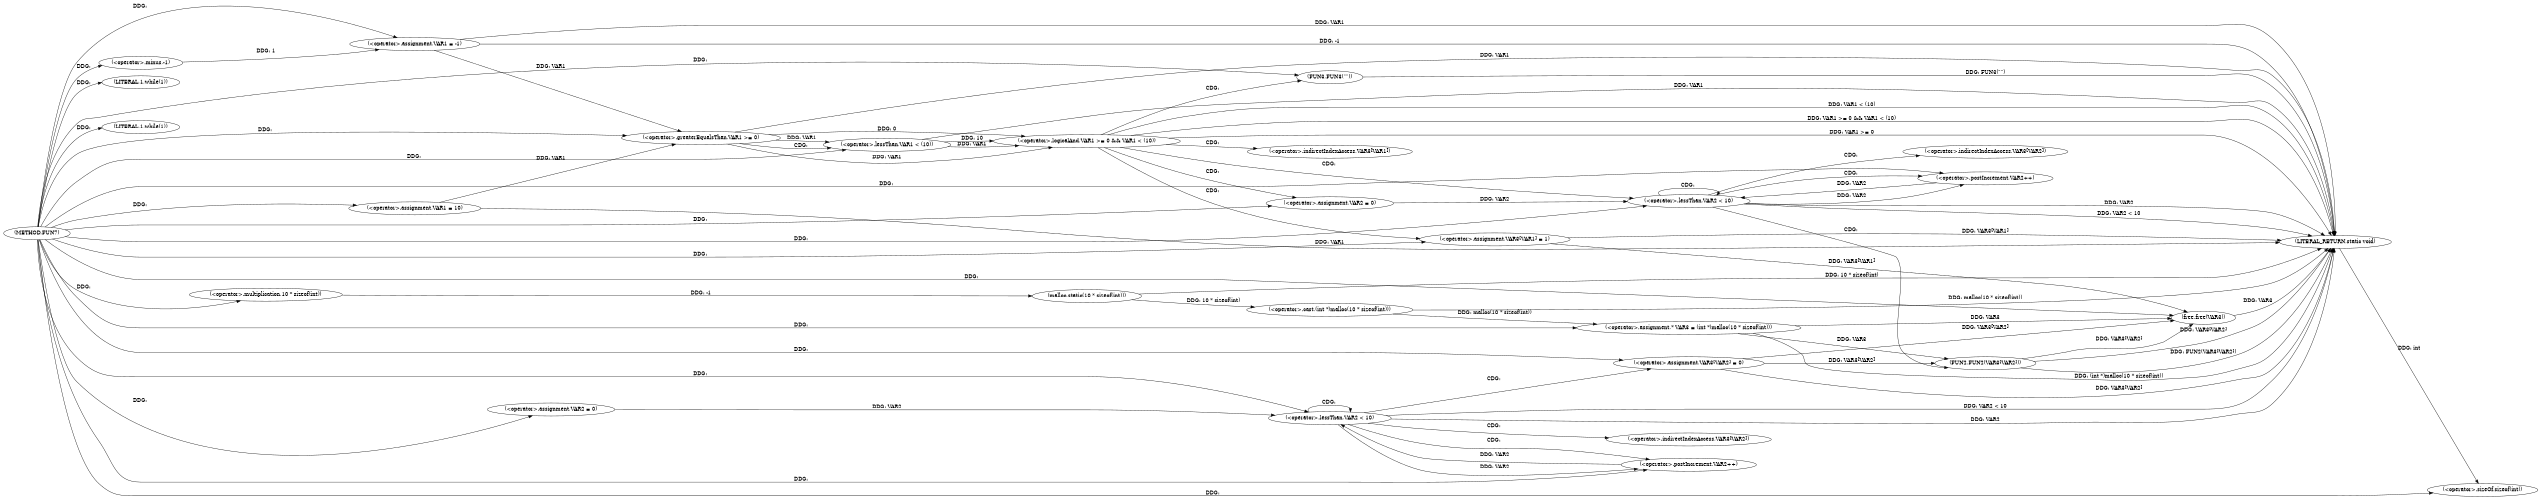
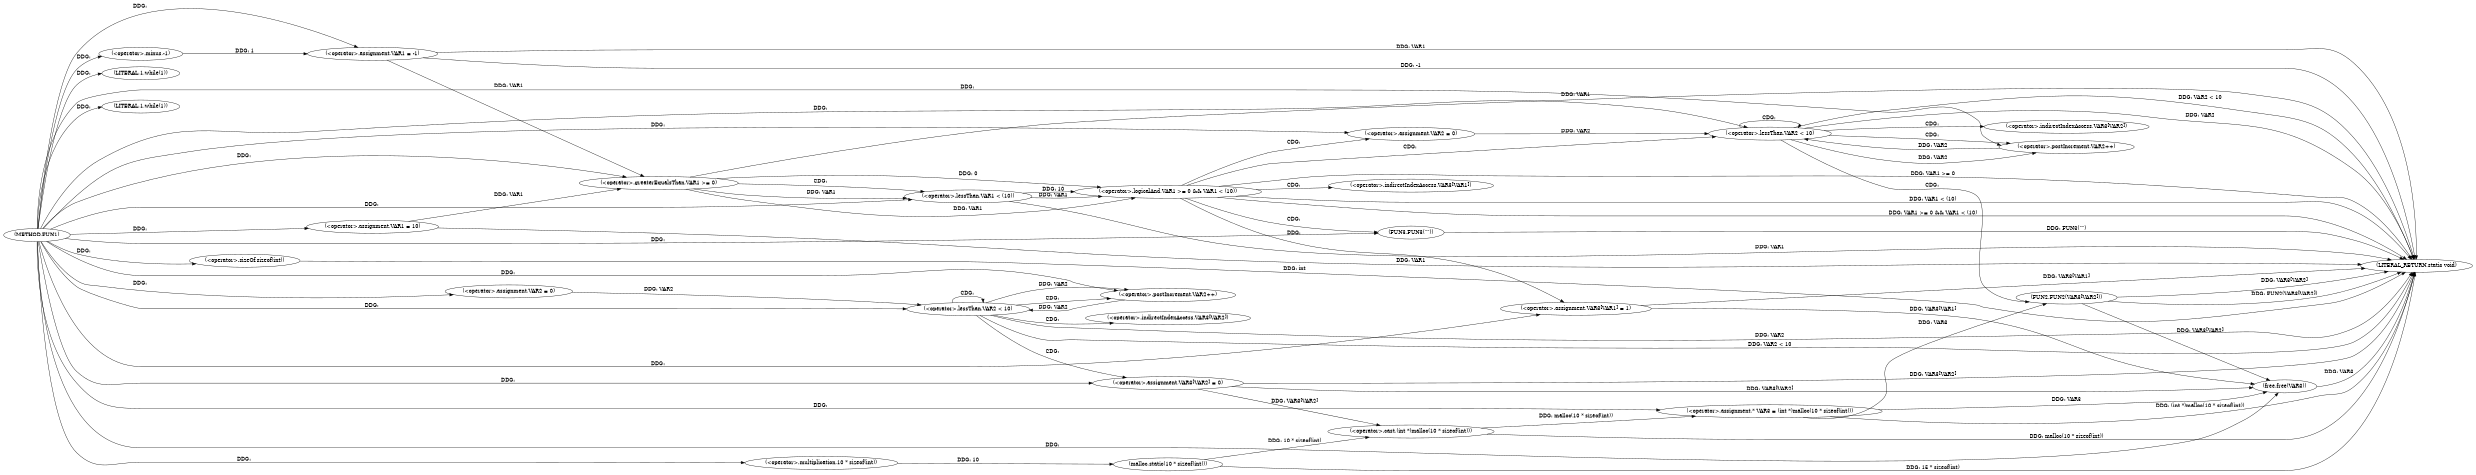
edge "(<operator>.logicalAnd,VAR1 >= 0 && VAR1 < (10))" -> "(<operator>.assignment,VAR3[VAR1] = 1)": label "CDG: " -> "DDG: "
node "(METHOD,FUN7)": label "(METHOD,FUN7)" -> "(METHOD,FUN1)"
edge "(malloc,static(10 * sizeof(int)))" -> "(LITERAL_RETURN,static void)": label "DDG: 10 * sizeof(int)" -> "DDG: 15 * sizeof(int)"
edge "(<operator>.multiplication,10 * sizeof(int))" -> "(malloc,static(10 * sizeof(int)))": label "DDG: -1" -> "DDG: 10"
edge "(<operator>.assignment,VAR3[VAR2] = 0)" -> "(FUN2,FUN2(VAR3[VAR2]))": now "(<operator>.assignment,VAR3[VAR2] = 0)" -> "(<operator>.cast,(int *)malloc(10 * sizeof(int)))"
edge "(LITERAL_RETURN,static void)" -> "(<operator>.sizeOf,sizeof(int))": reversed
